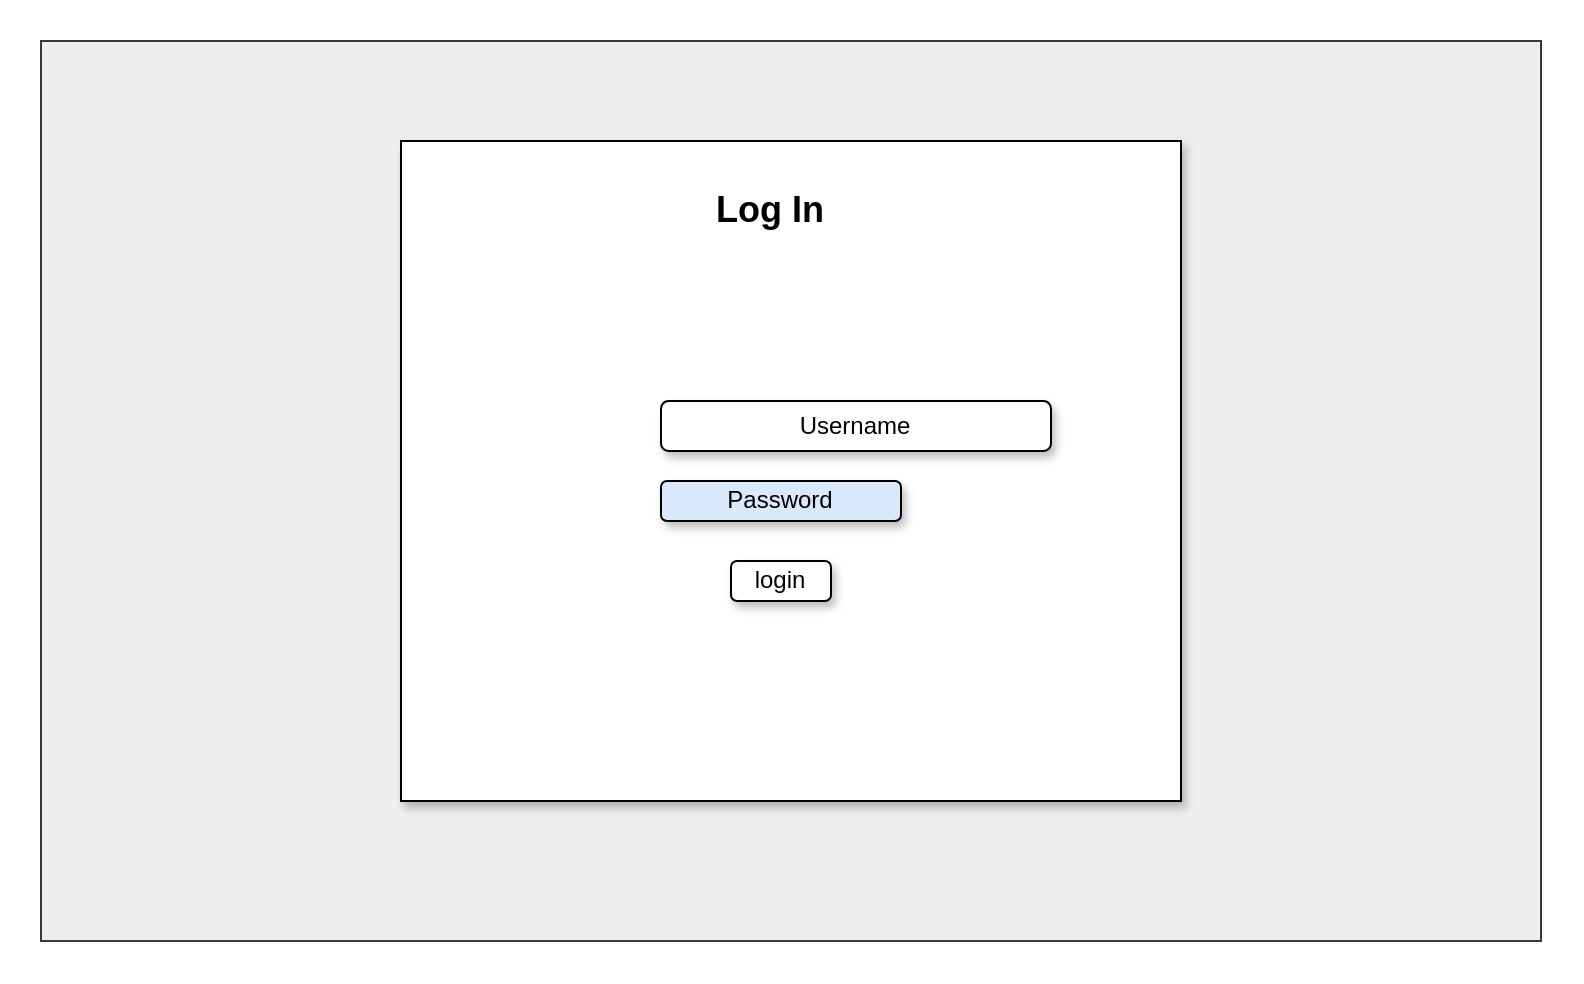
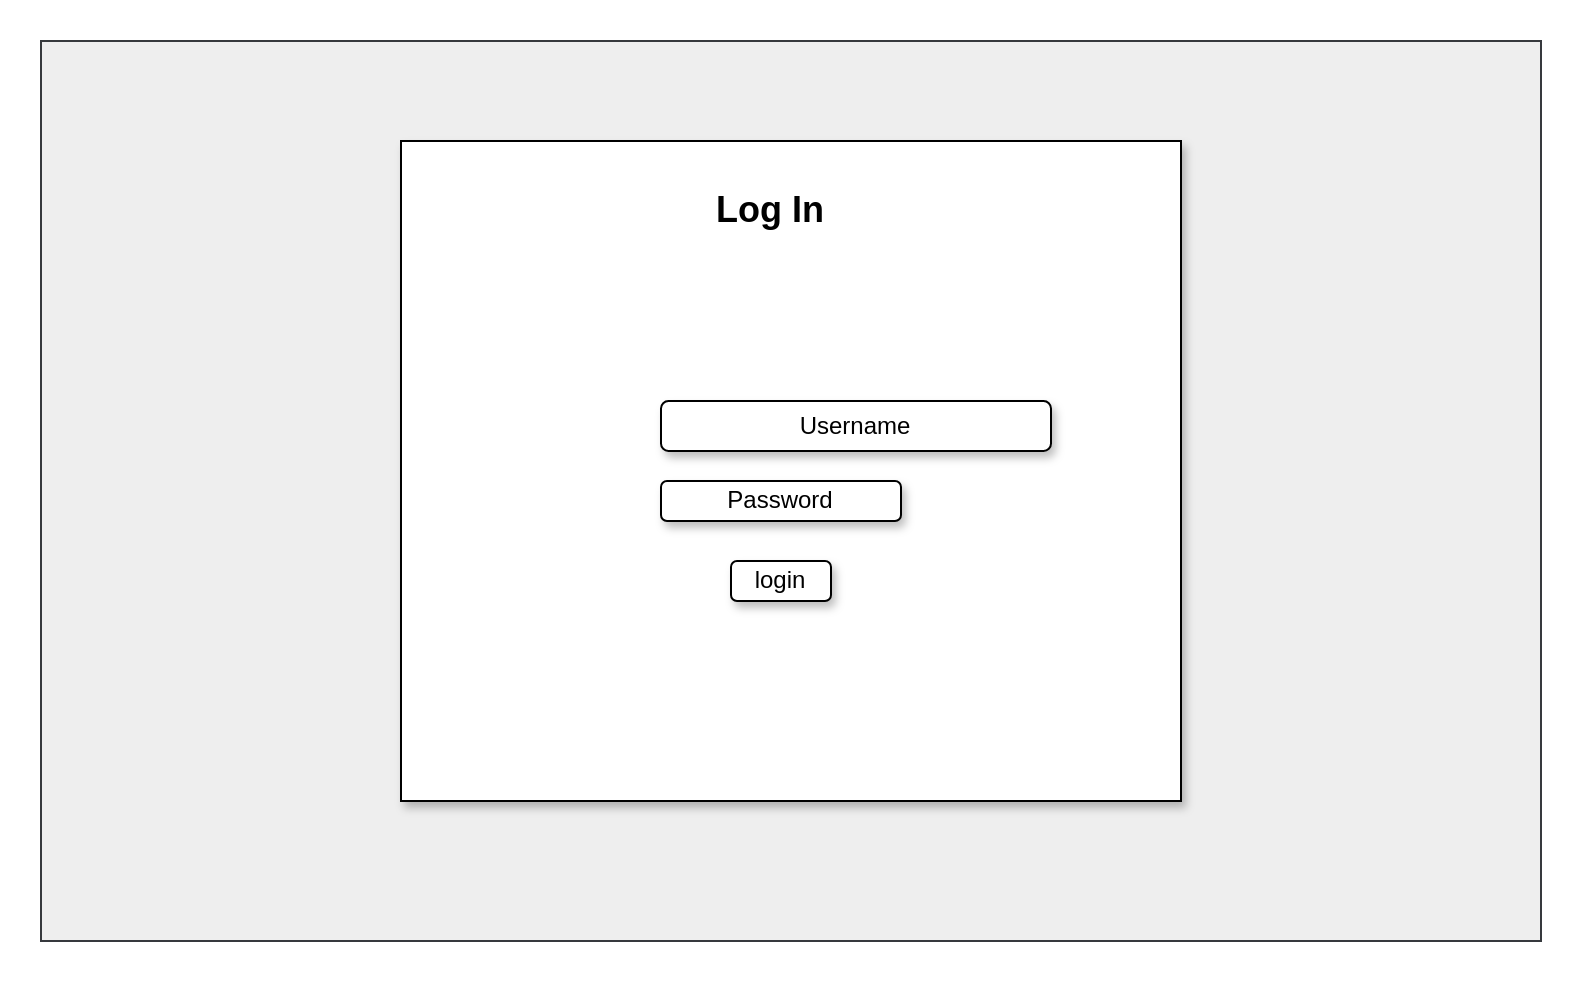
node "Password": fillcolor #dae8fc -> #ffffff
